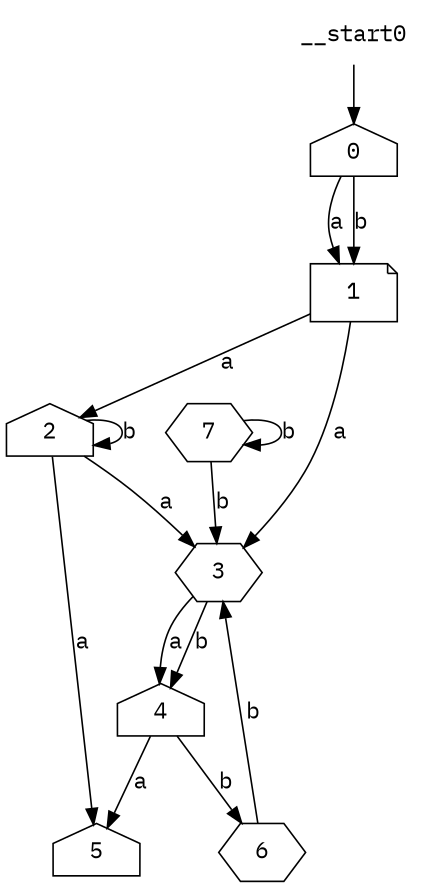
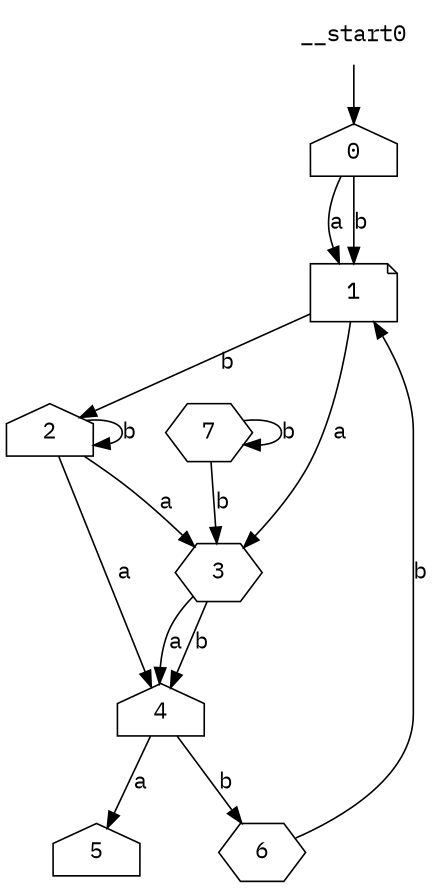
edge "1" -> "2": label "a" -> "b"
edge "2" -> "5": now "2" -> "4"
edge "6" -> "3": now "6" -> "1"
